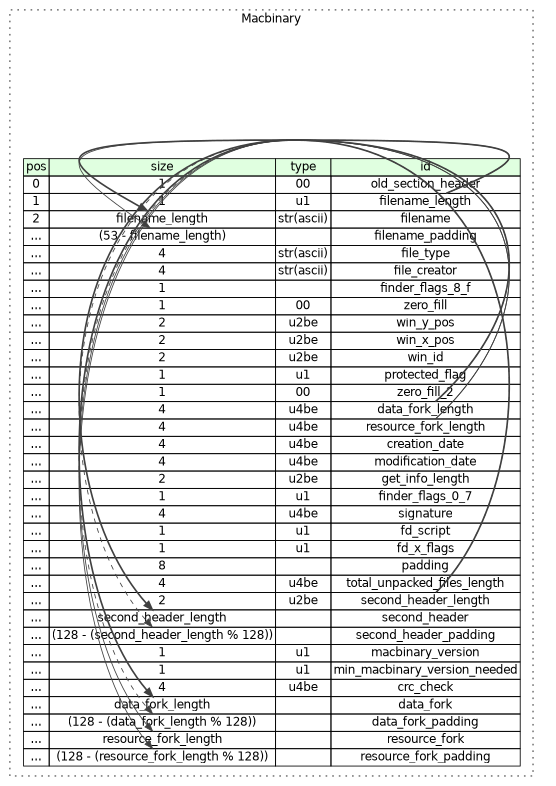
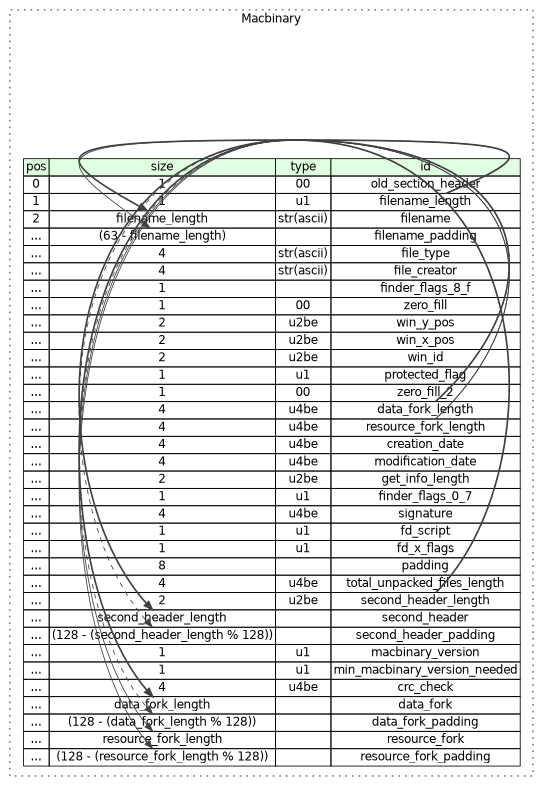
node "pos": text "(53 - filename_length)" -> "(63 - filename_length)"
